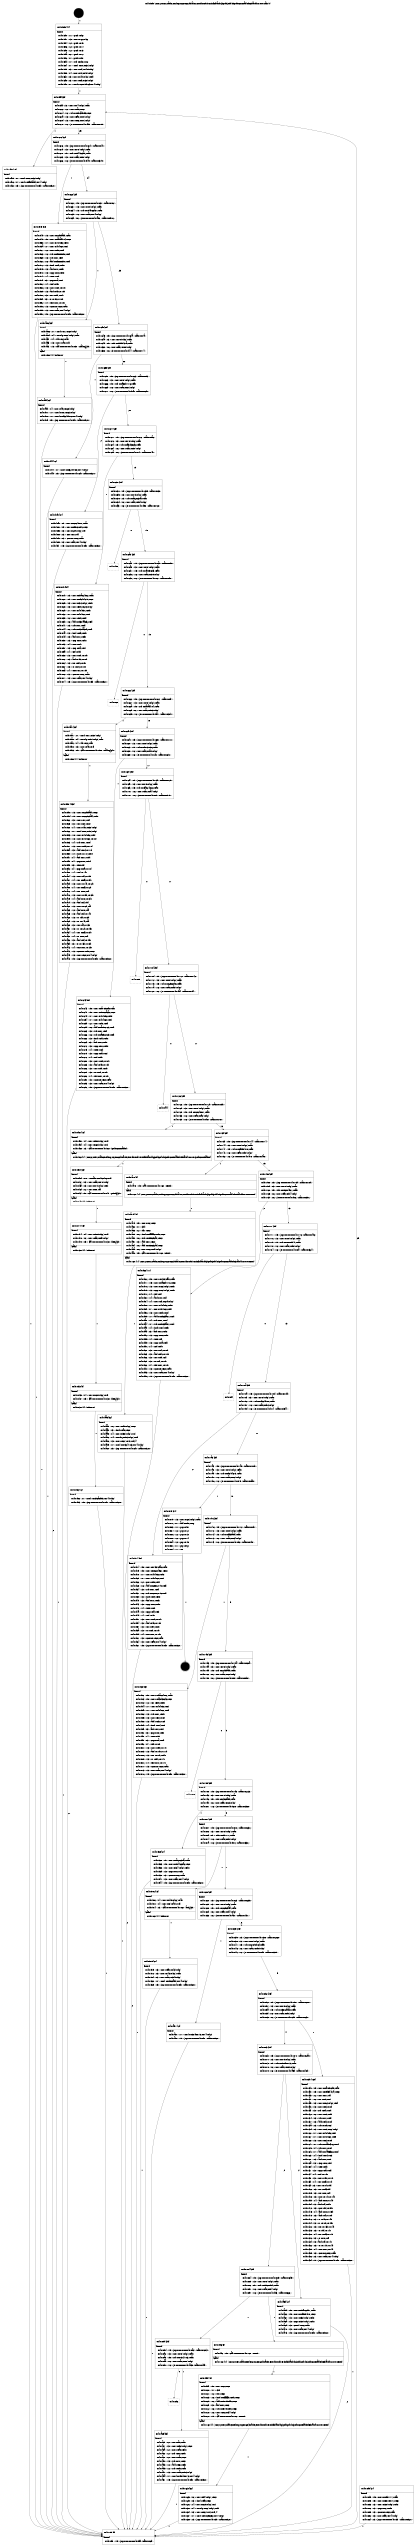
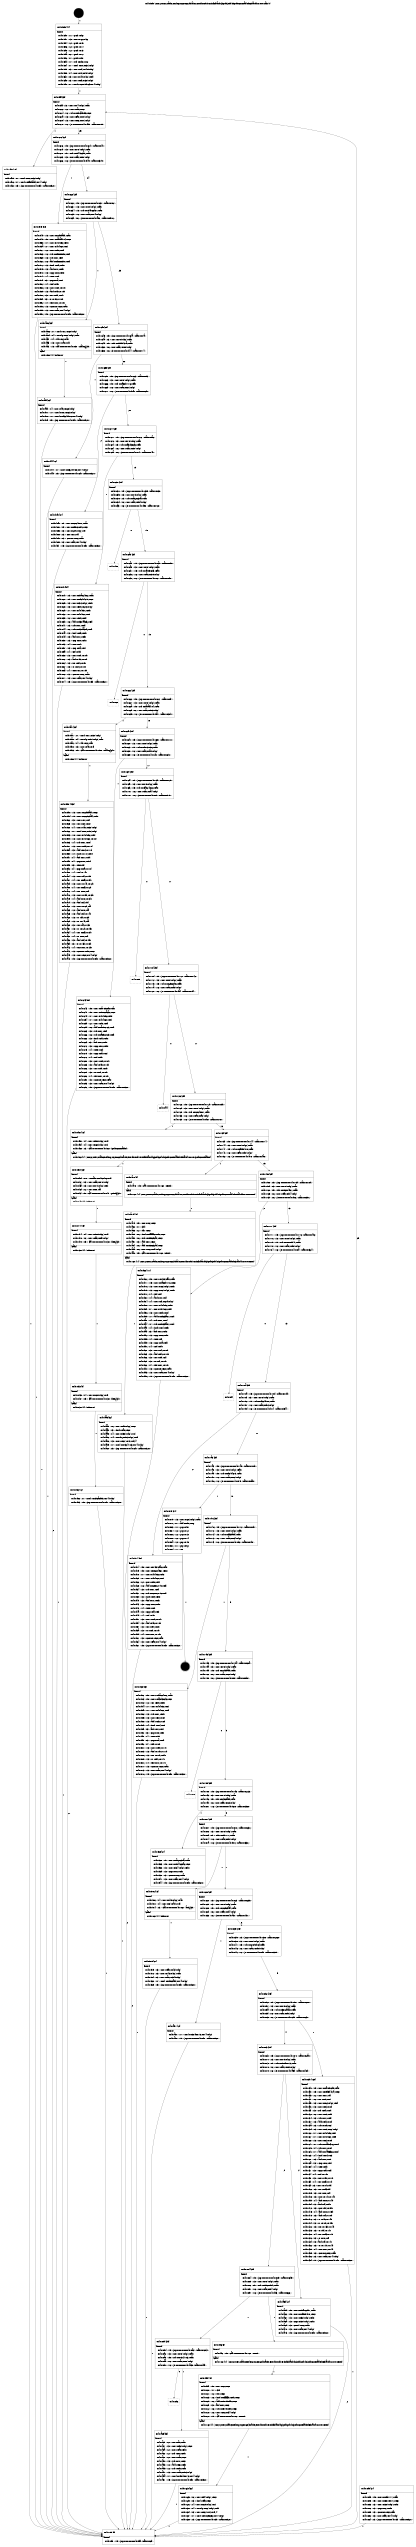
edge "0x40192e [27]" -> "0x401ef0 [5]": removed, label "1"
